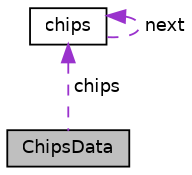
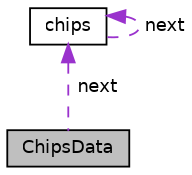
edge "ChipsData" -> "chips": label " chips" -> " next"
